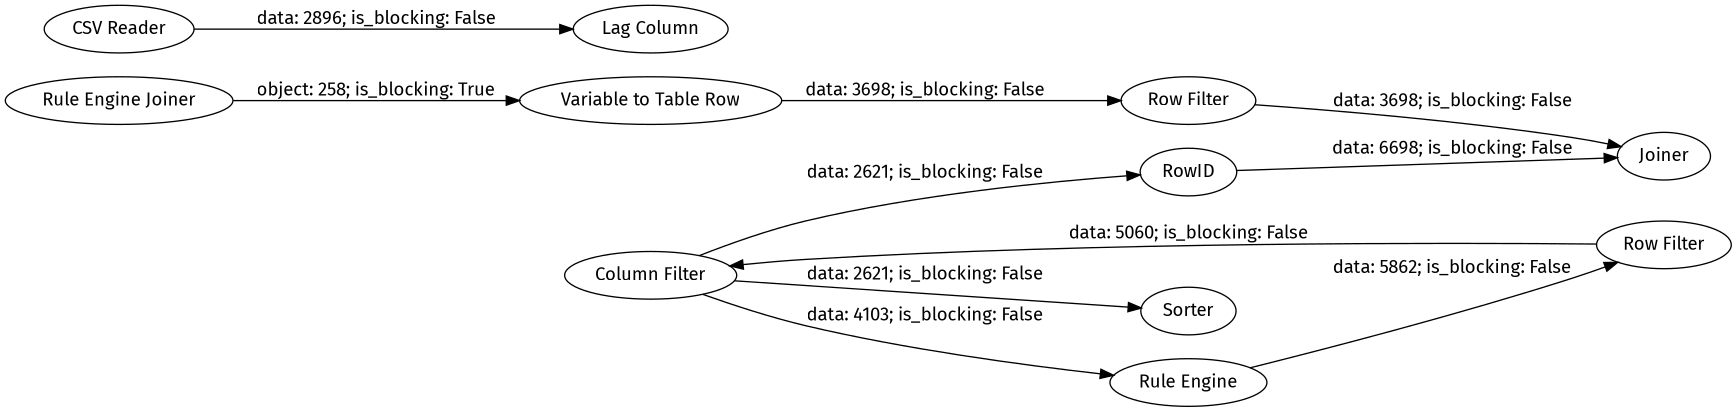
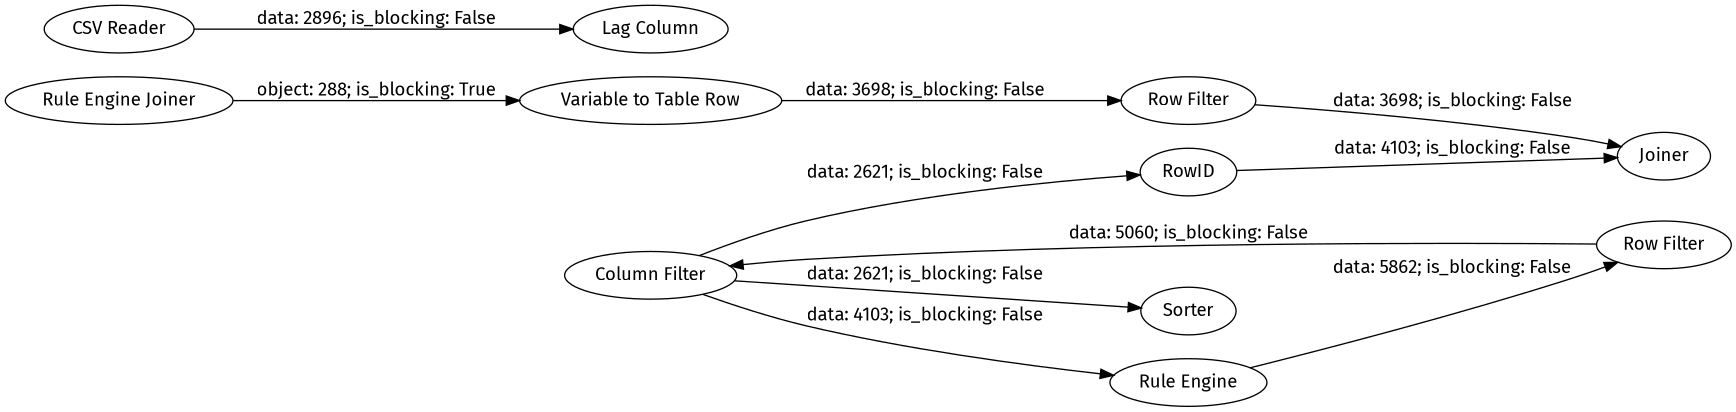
edge "Rule Engine Joiner" -> "Variable to Table Row": label "object: 258; is_blocking: True" -> "object: 288; is_blocking: True"
edge "RowID" -> "Joiner": label "data: 6698; is_blocking: False" -> "data: 4103; is_blocking: False"
